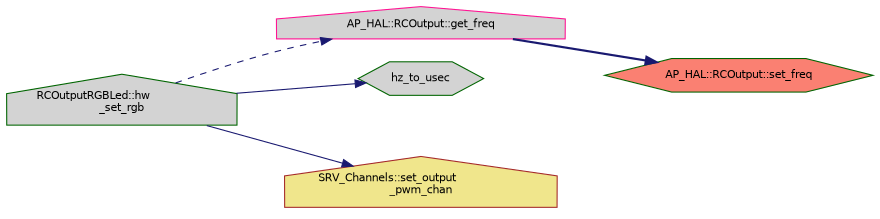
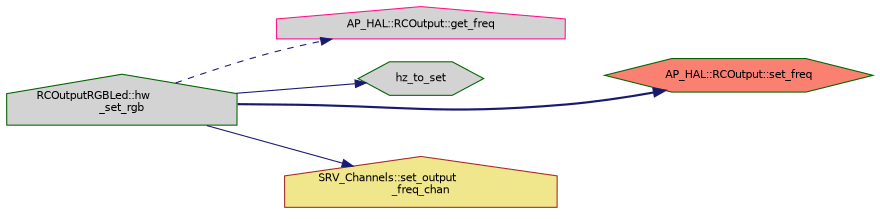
edge "AP_HAL::RCOutput::get_freq" -> "AP_HAL::RCOutput::set_freq": now "RCOutputRGBLed::hw _set_rgb" -> "AP_HAL::RCOutput::set_freq"
node "hz_to_usec": label "hz_to_usec" -> "hz_to_set"
node "SRV_Channels::set_output _pwm_chan": label "SRV_Channels::set_output _pwm_chan" -> "SRV_Channels::set_output _freq_chan"
